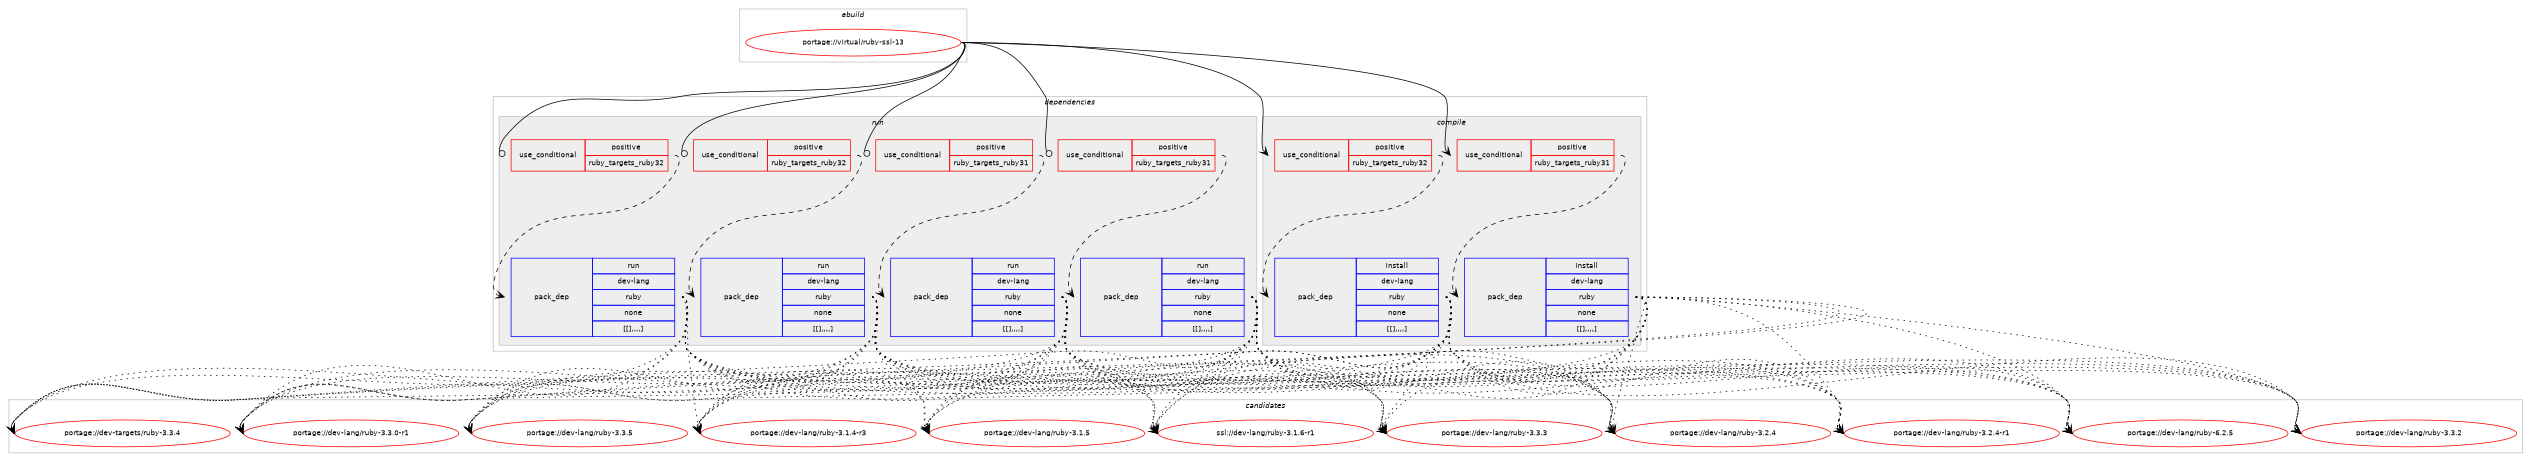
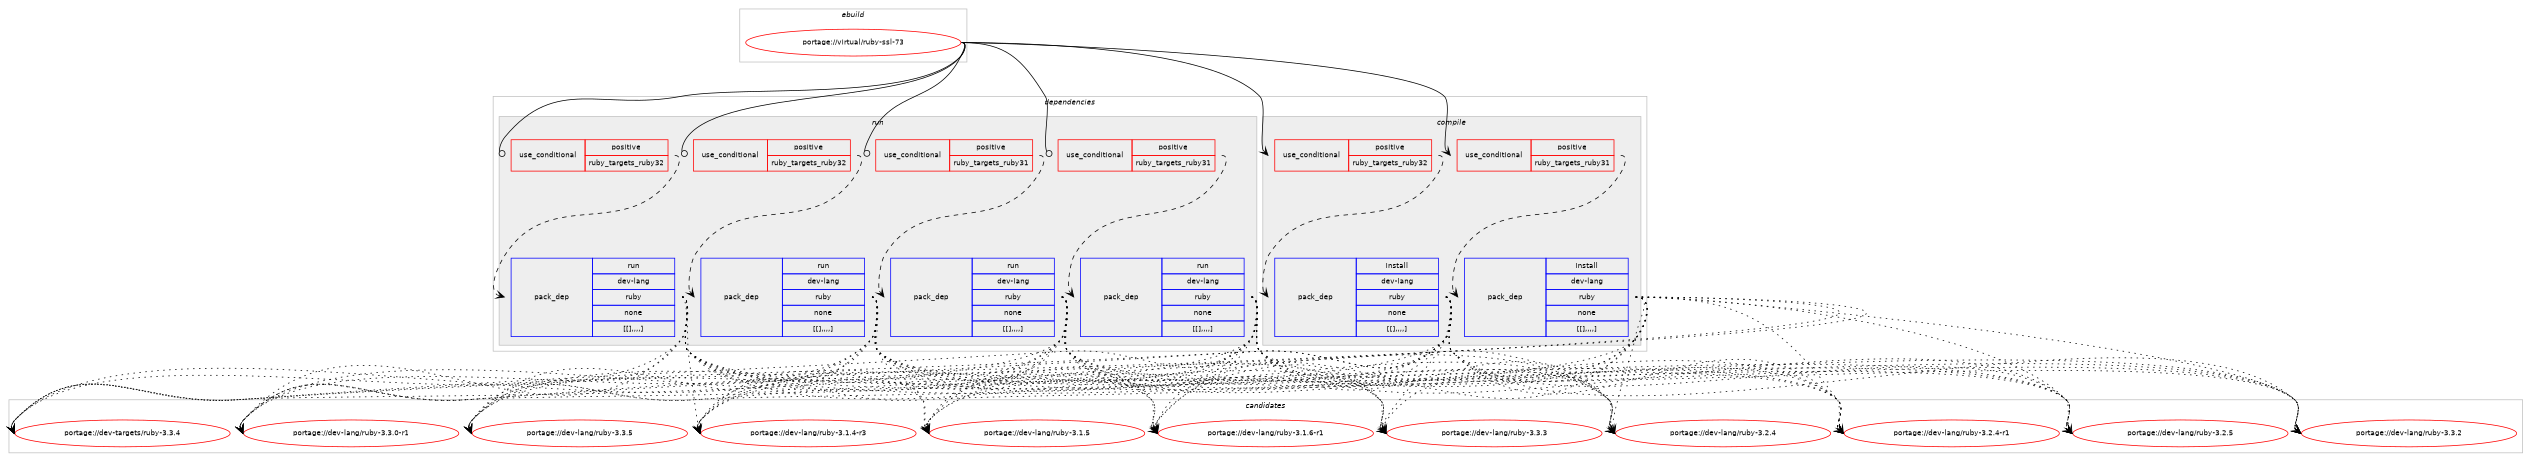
node "portage://virtual/ruby-ssl-13": label "portage://virtual/ruby-ssl-13" -> "portage://virtual/ruby-ssl-73"
node "ssl://dev-lang/ruby-3.1.6-r1": label "ssl://dev-lang/ruby-3.1.6-r1" -> "portage://dev-lang/ruby-3.1.6-r1"
node "portage://dev-lang/ruby-6.2.5": label "portage://dev-lang/ruby-6.2.5" -> "portage://dev-lang/ruby-3.2.5"
